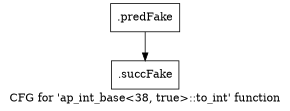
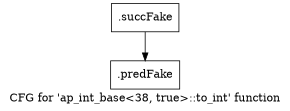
edge ".predFake" -> ".succFake": reversed
